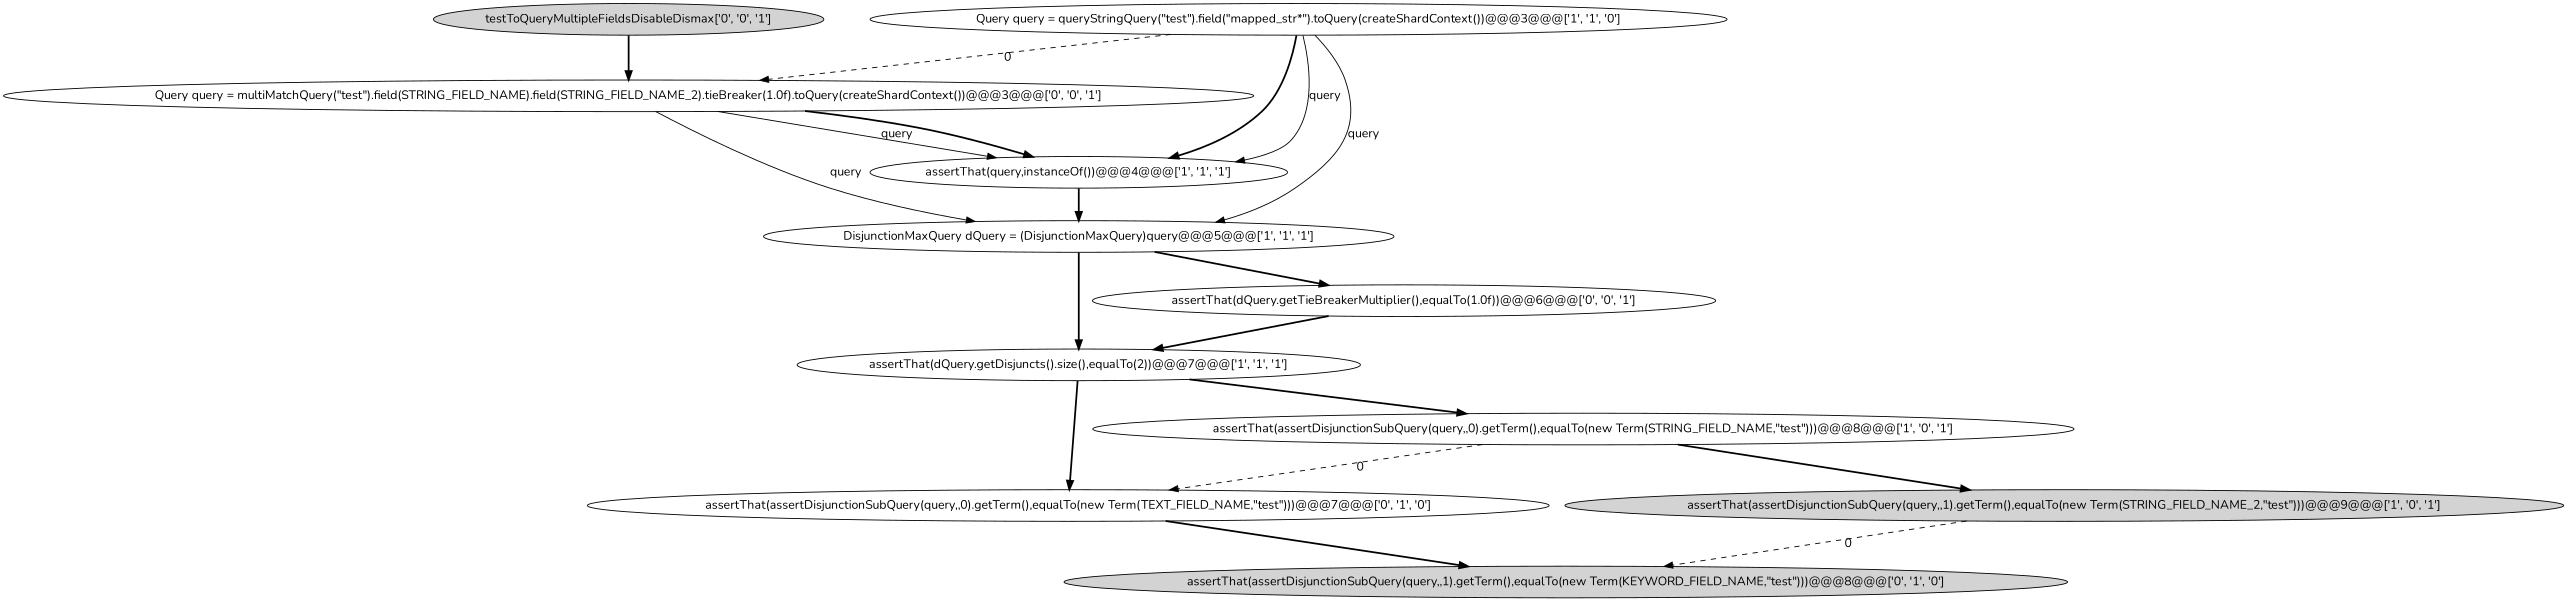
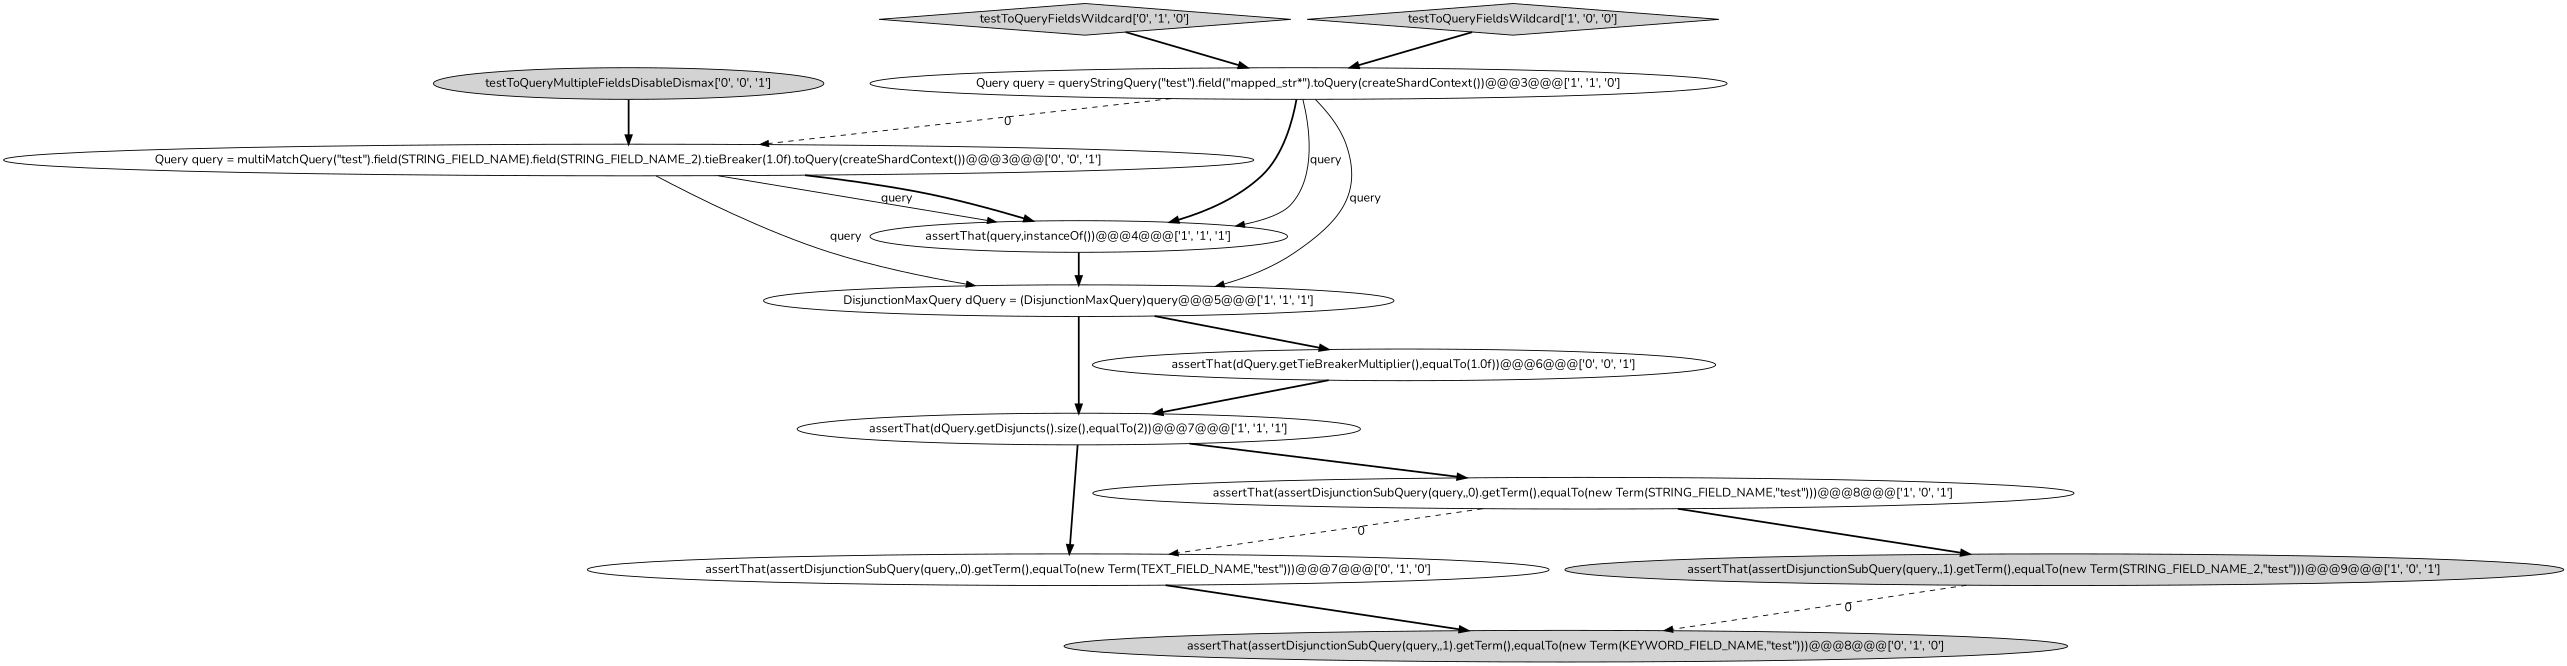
node "testToQueryFieldsWildcard['0', '1', '0']": added
node "testToQueryFieldsWildcard['1', '0', '0']": added
